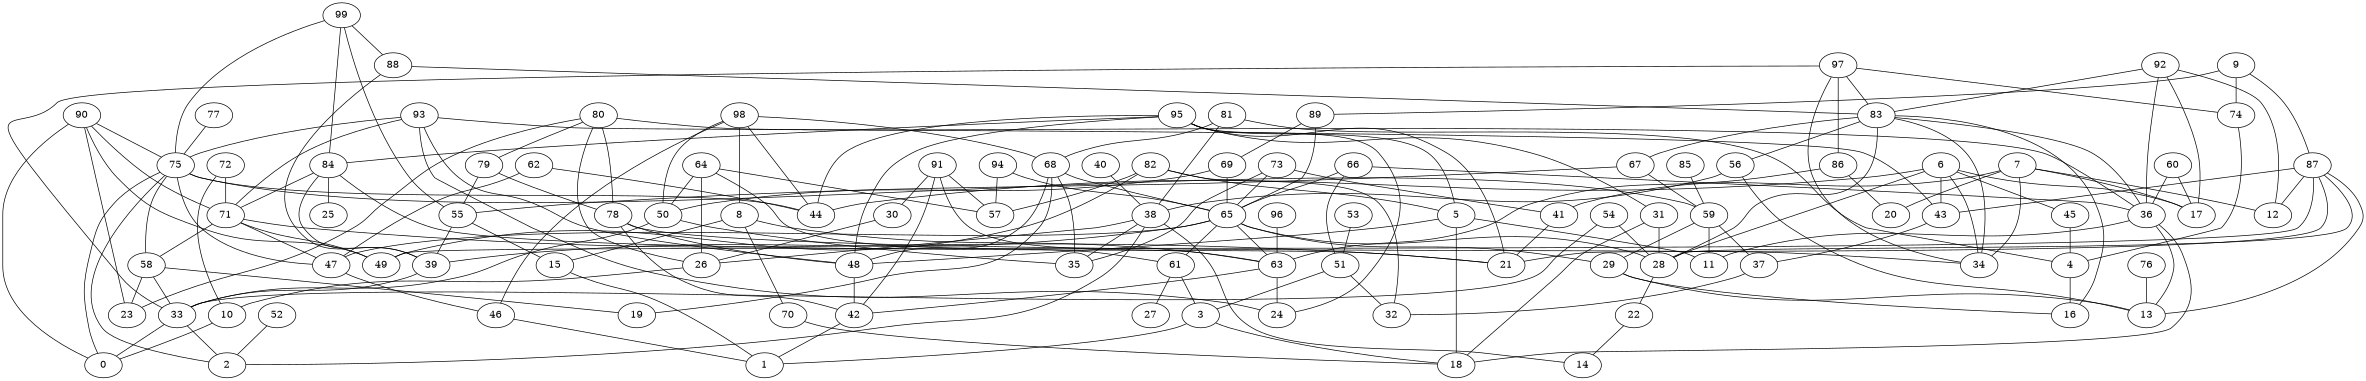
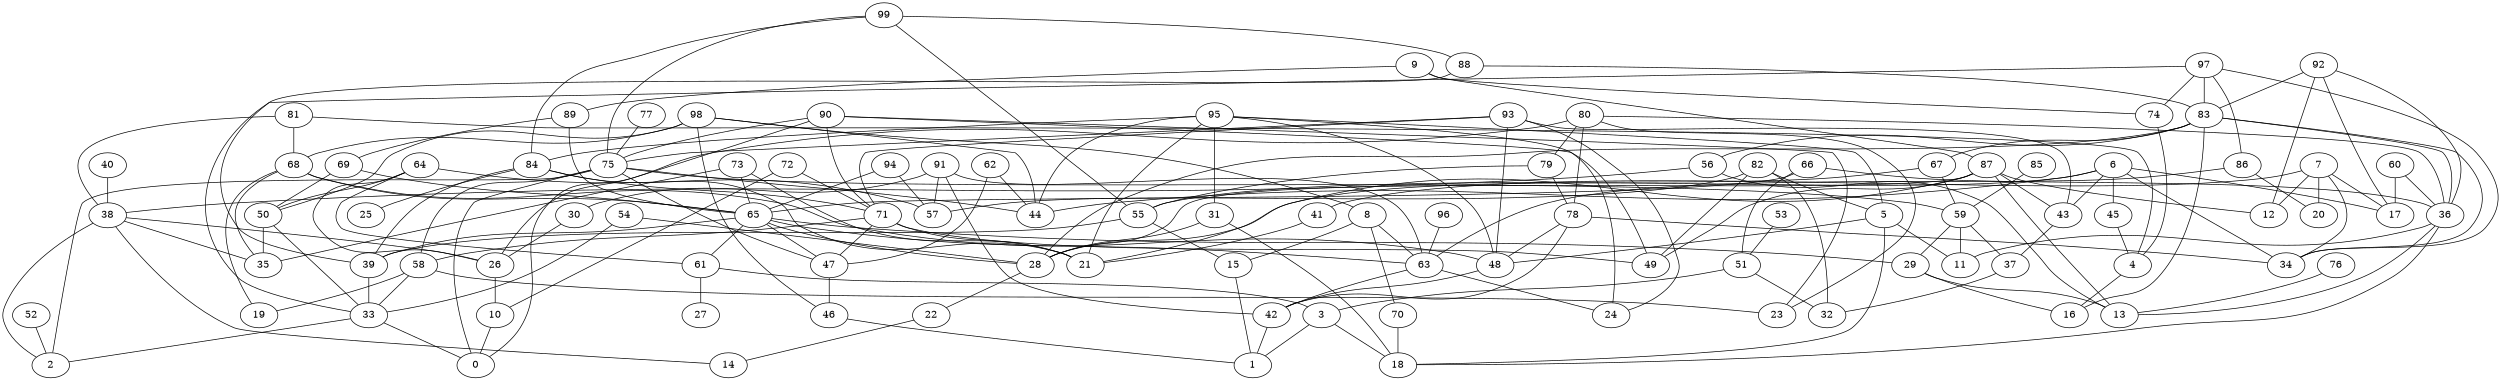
edge "73" -- "41": now "73" -- "21"
